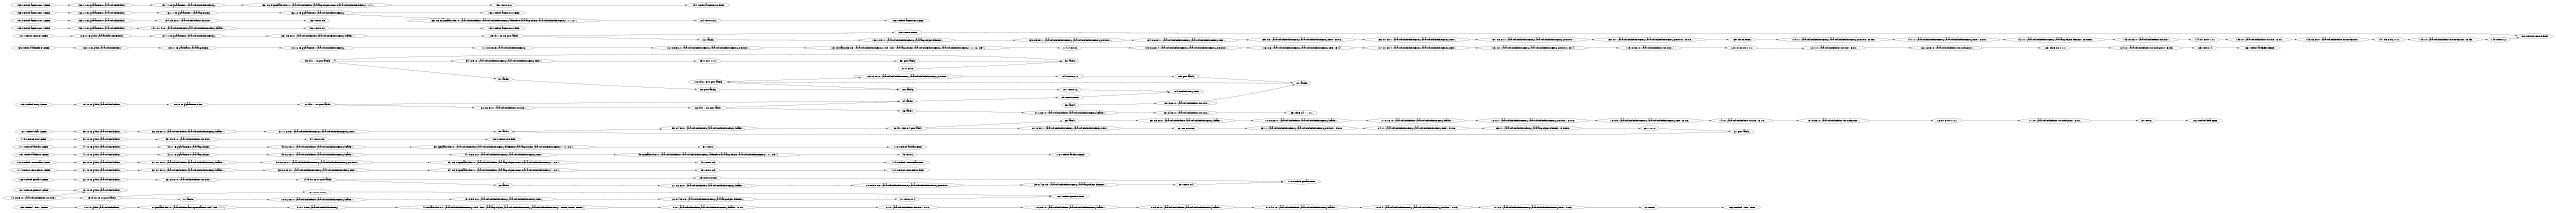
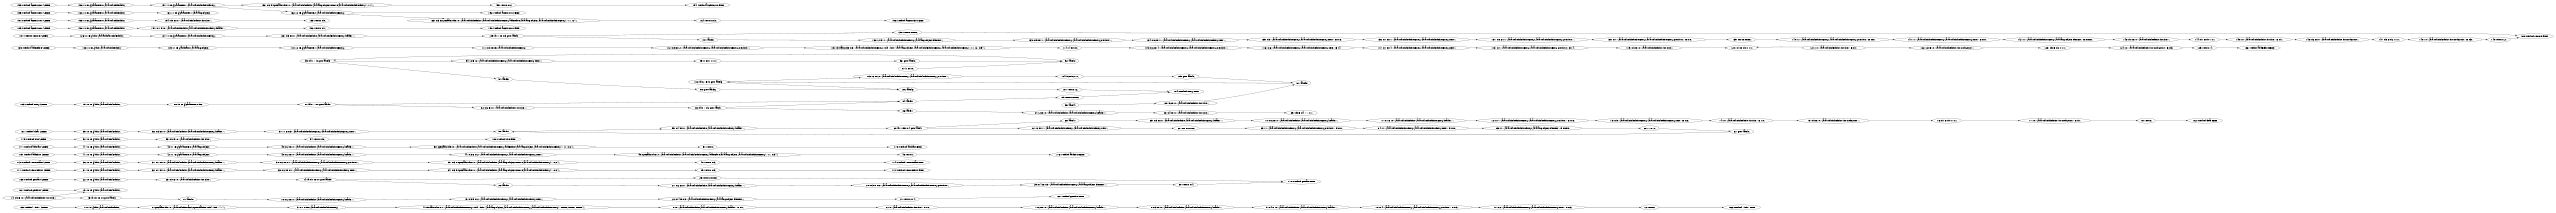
edge "161: r1 := @parameter1: java.lang.Object;" -> "162: r2 := @parameter2: java.util.LinkedList$Entry;": now "157: r1 := @parameter1: java.util.LinkedList$Entry;" -> "162: r2 := @parameter2: java.util.LinkedList$Entry;"
edge "120: $i1 = $i0 + +1;" -> "121: r0.<java.util.LinkedList: int size> = $i1;": reversed
node "16: return NULL;": removed
